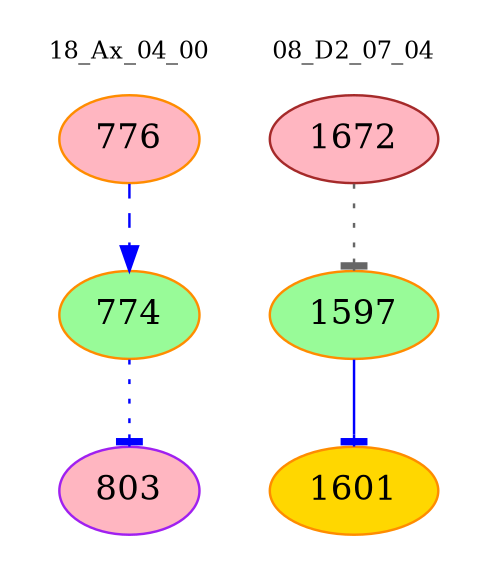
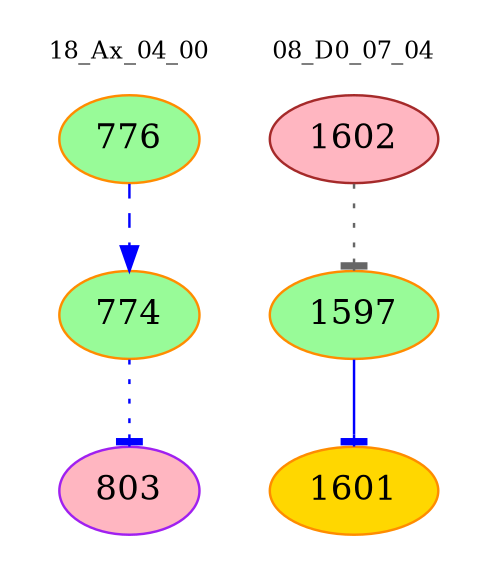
cluster "08_D2_07_04": label "08_D2_07_04" -> "08_D0_07_04"
node "776": fillcolor lightpink -> palegreen
node "1672": label "1672" -> "1602"
